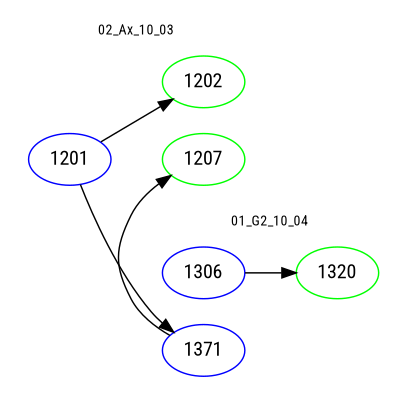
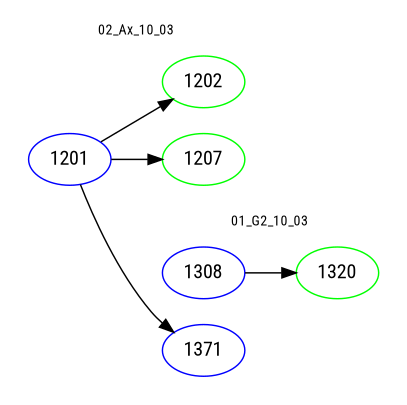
cluster "01_G2_10_04": label "01_G2_10_04" -> "01_G2_10_03"
edge "1371" -> "1207": now "1201" -> "1207"
node "1306": label "1306" -> "1308"
